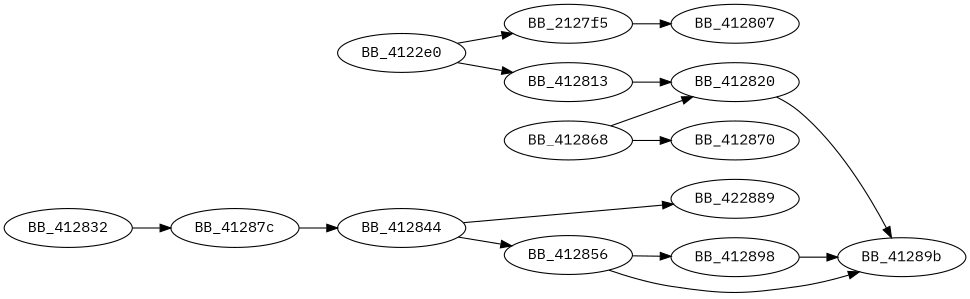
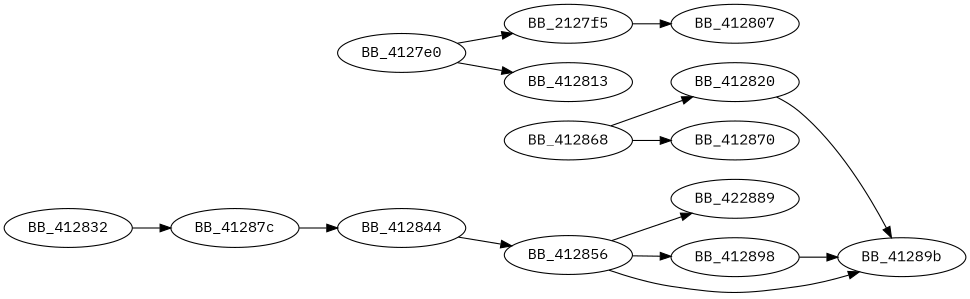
node "BB_4122e0": label "BB_4122e0" -> "BB_4127e0"
edge "BB_412813" -> "BB_412820": removed
edge "BB_412844" -> "BB_422889": now "BB_412856" -> "BB_422889"
